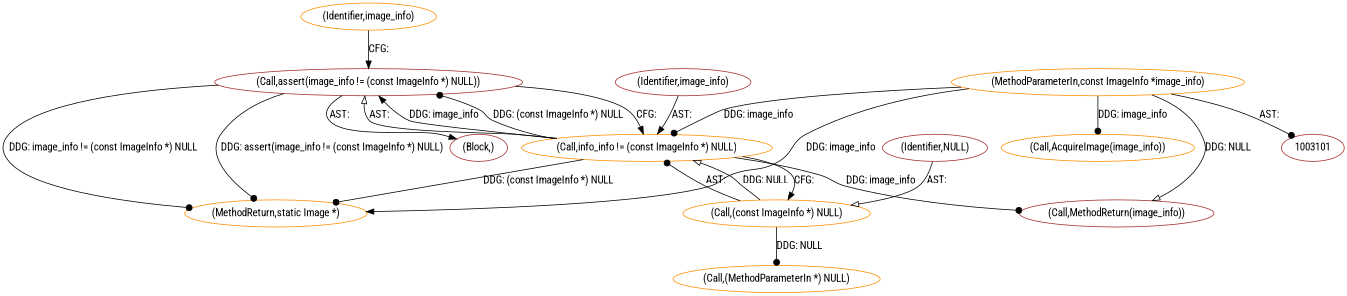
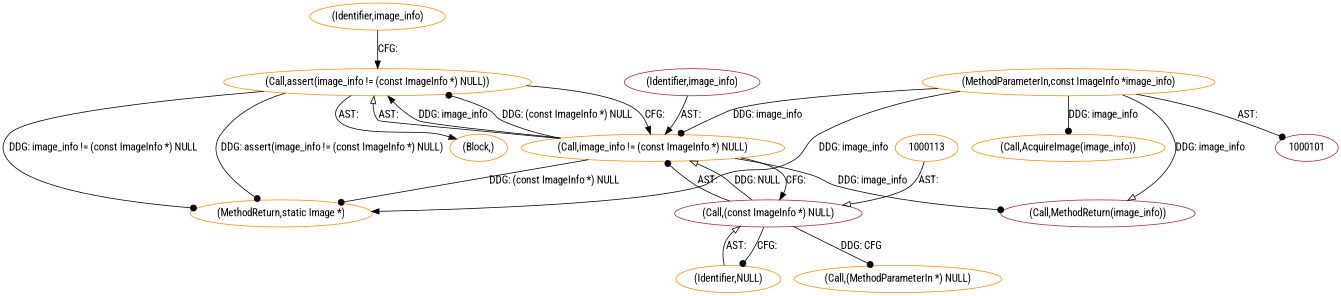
node "(Call,assert(image_info != (const ImageInfo *) NULL))": color brown -> darkorange
node "(Block,)": color brown -> darkorange
node "(Call,info_info != (const ImageInfo *) NULL)": label "(Call,info_info != (const ImageInfo *) NULL)" -> "(Call,image_info != (const ImageInfo *) NULL)"
node "1000113": added
node "(Identifier,NULL)": color brown -> darkorange
edge "(MethodParameterIn,const ImageInfo *image_info)" -> "(Call,MethodReturn(image_info))": label "DDG: NULL" -> "DDG: image_info"
node "1003101": label "1003101" -> "1000101"
node "(Call,(const ImageInfo *) NULL)": color darkorange -> brown
edge "(Call,(const ImageInfo *) NULL)" -> "(Identifier,NULL)": added, label "CFG:"
edge "(Call,(const ImageInfo *) NULL)" -> "(Call,(MethodParameterIn *) NULL)": label "DDG: NULL" -> "DDG: CFG"
